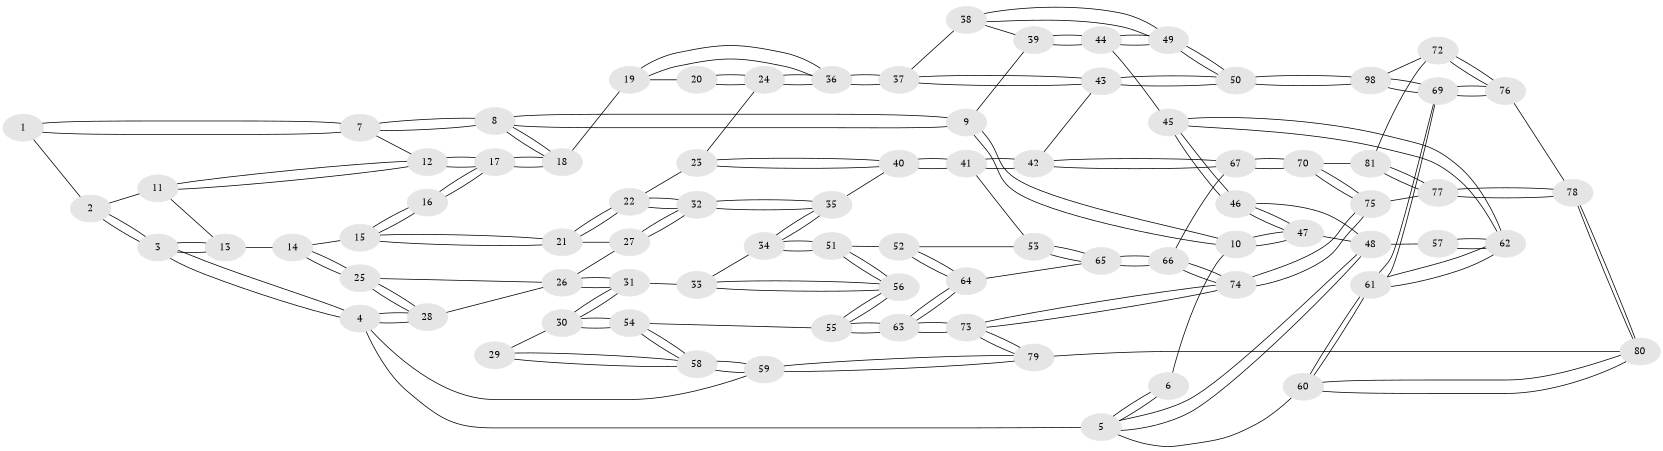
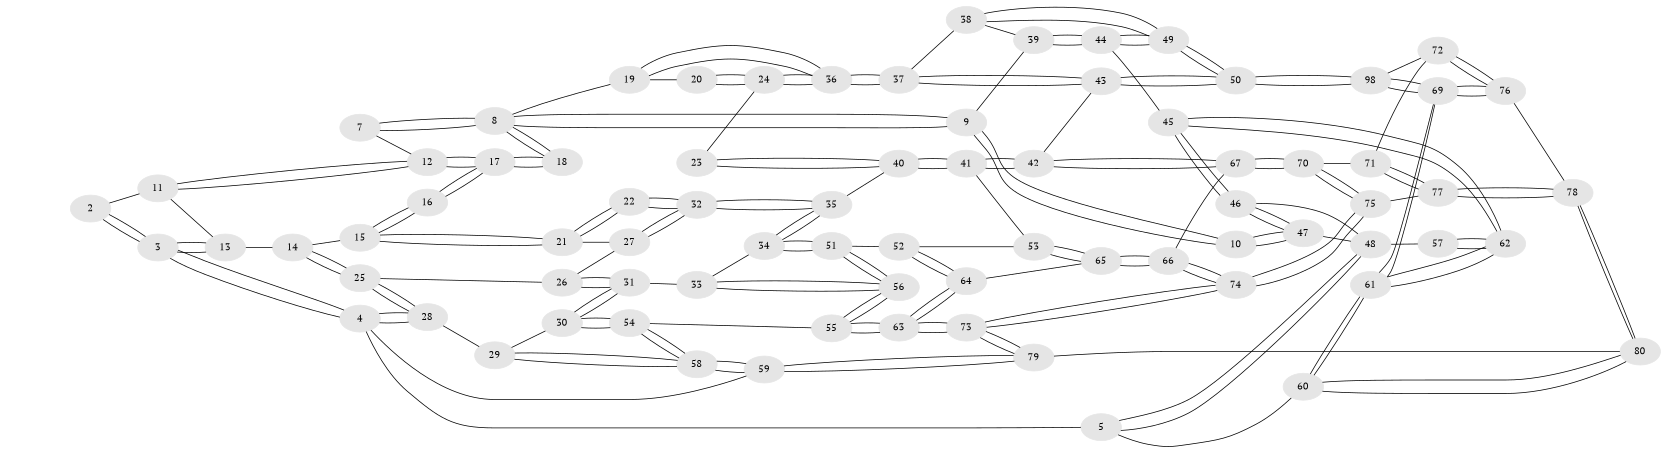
edge "19" -- "18": now "19" -- "8"
node "1": removed
node "81": label "81" -> "71"
edge "23" -- "22": removed
edge "26" -- "28": now "29" -- "28"
node "6": removed
